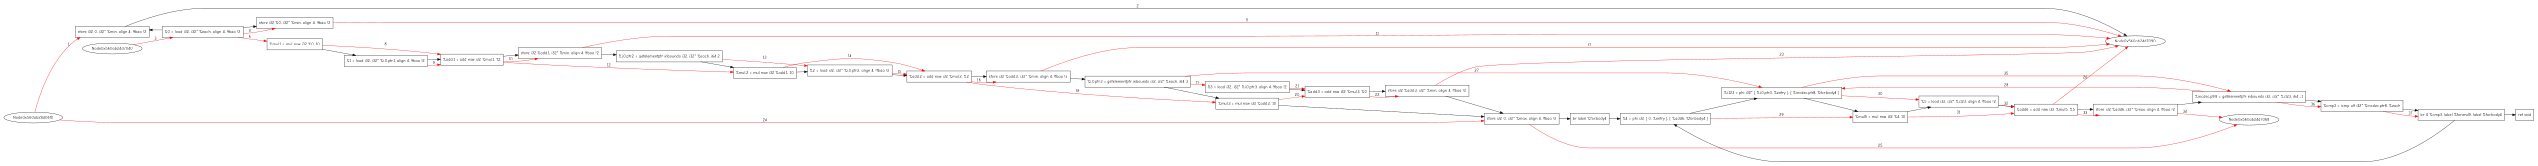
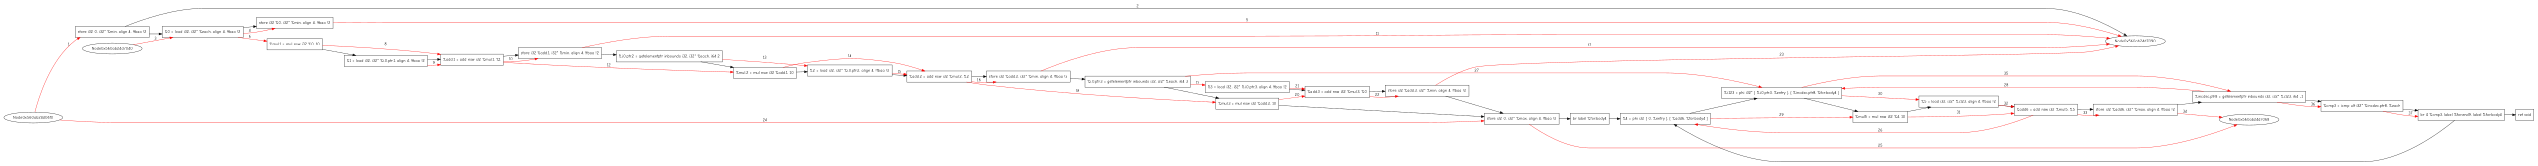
edge "%0 = load i32, i32* %each, align 4, !tbaa !2" -> "store i32 0, i32* %min, align 4, !tbaa !2": reversed
edge "%add6 = add nsw i32 %mul5, %5" -> "Node0x560ab24d7090": now "%add6 = add nsw i32 %mul5, %5" -> "%4 = phi i32 [ 0, %entry ], [ %add6, %for.body4 ]"
